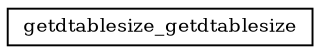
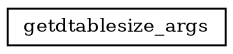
node "getdtablesize_getdtablesize": label "getdtablesize_getdtablesize" -> "getdtablesize_args"
